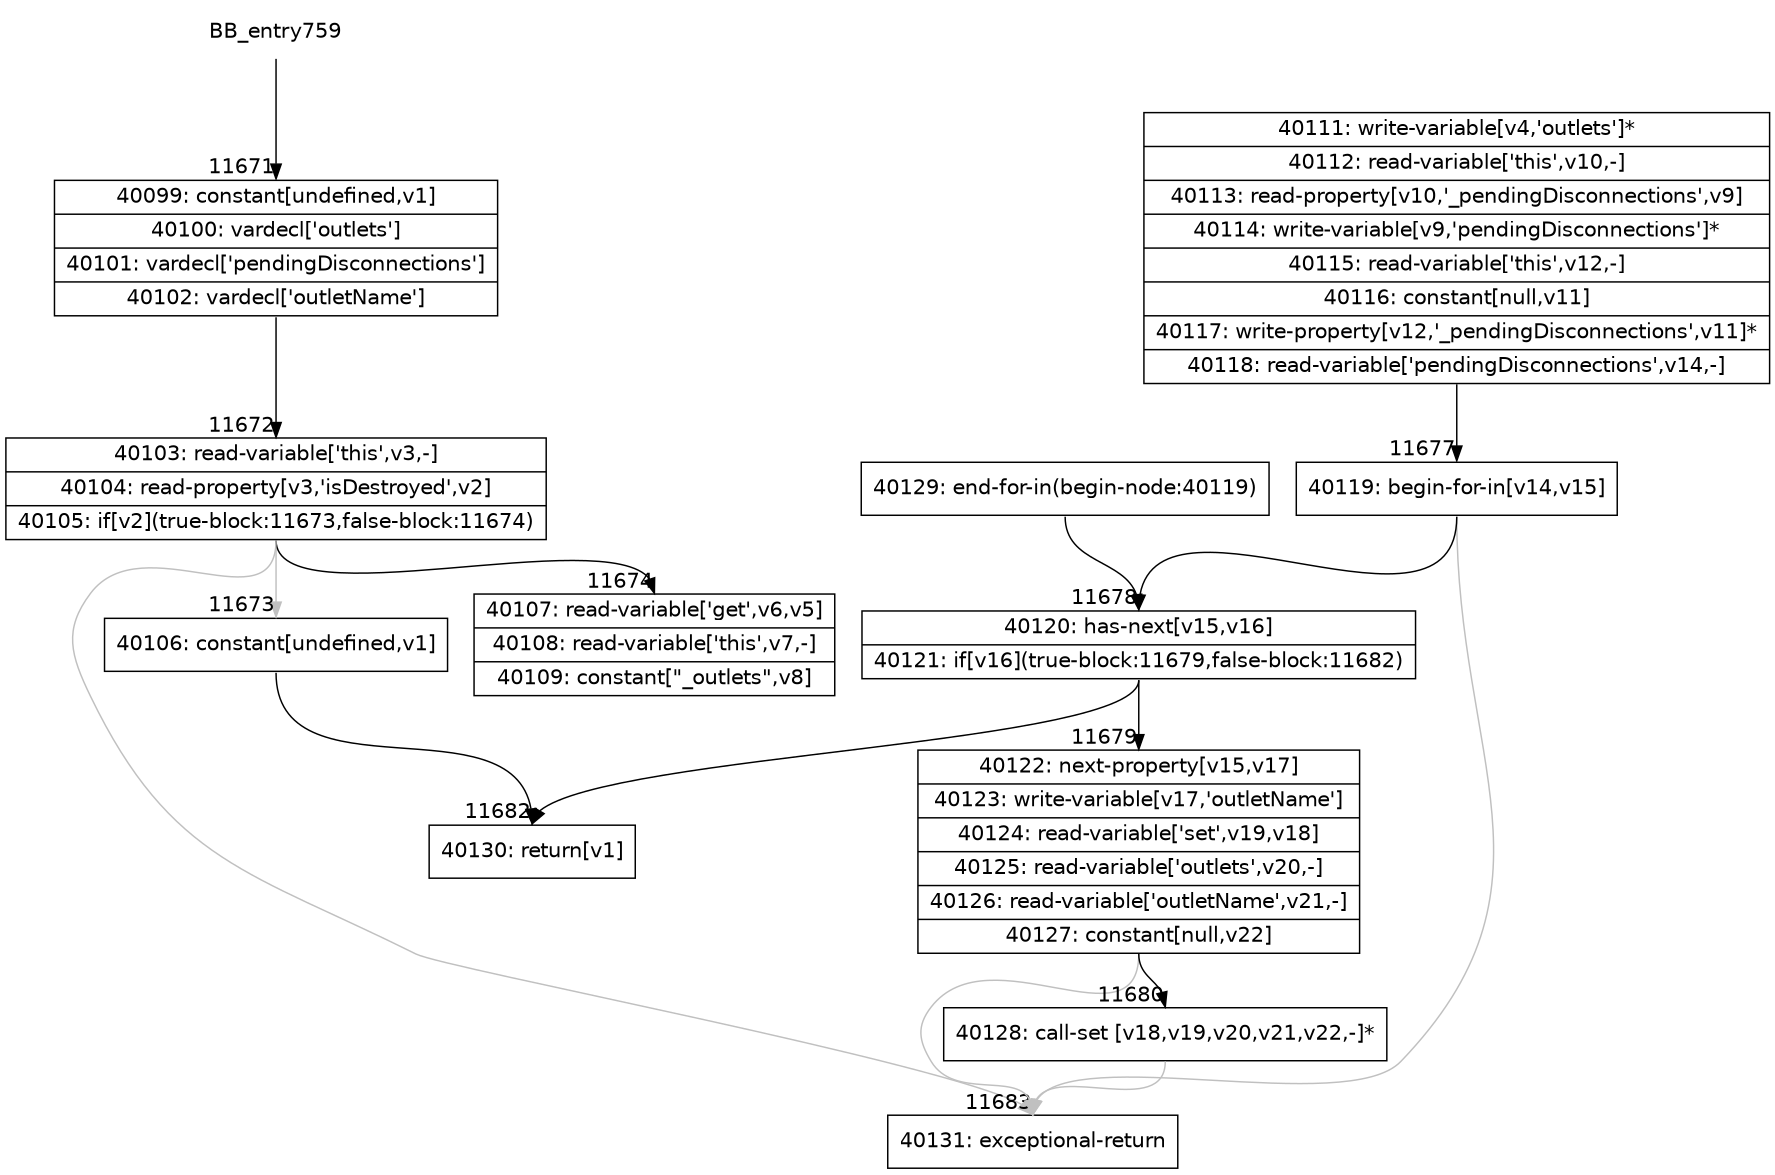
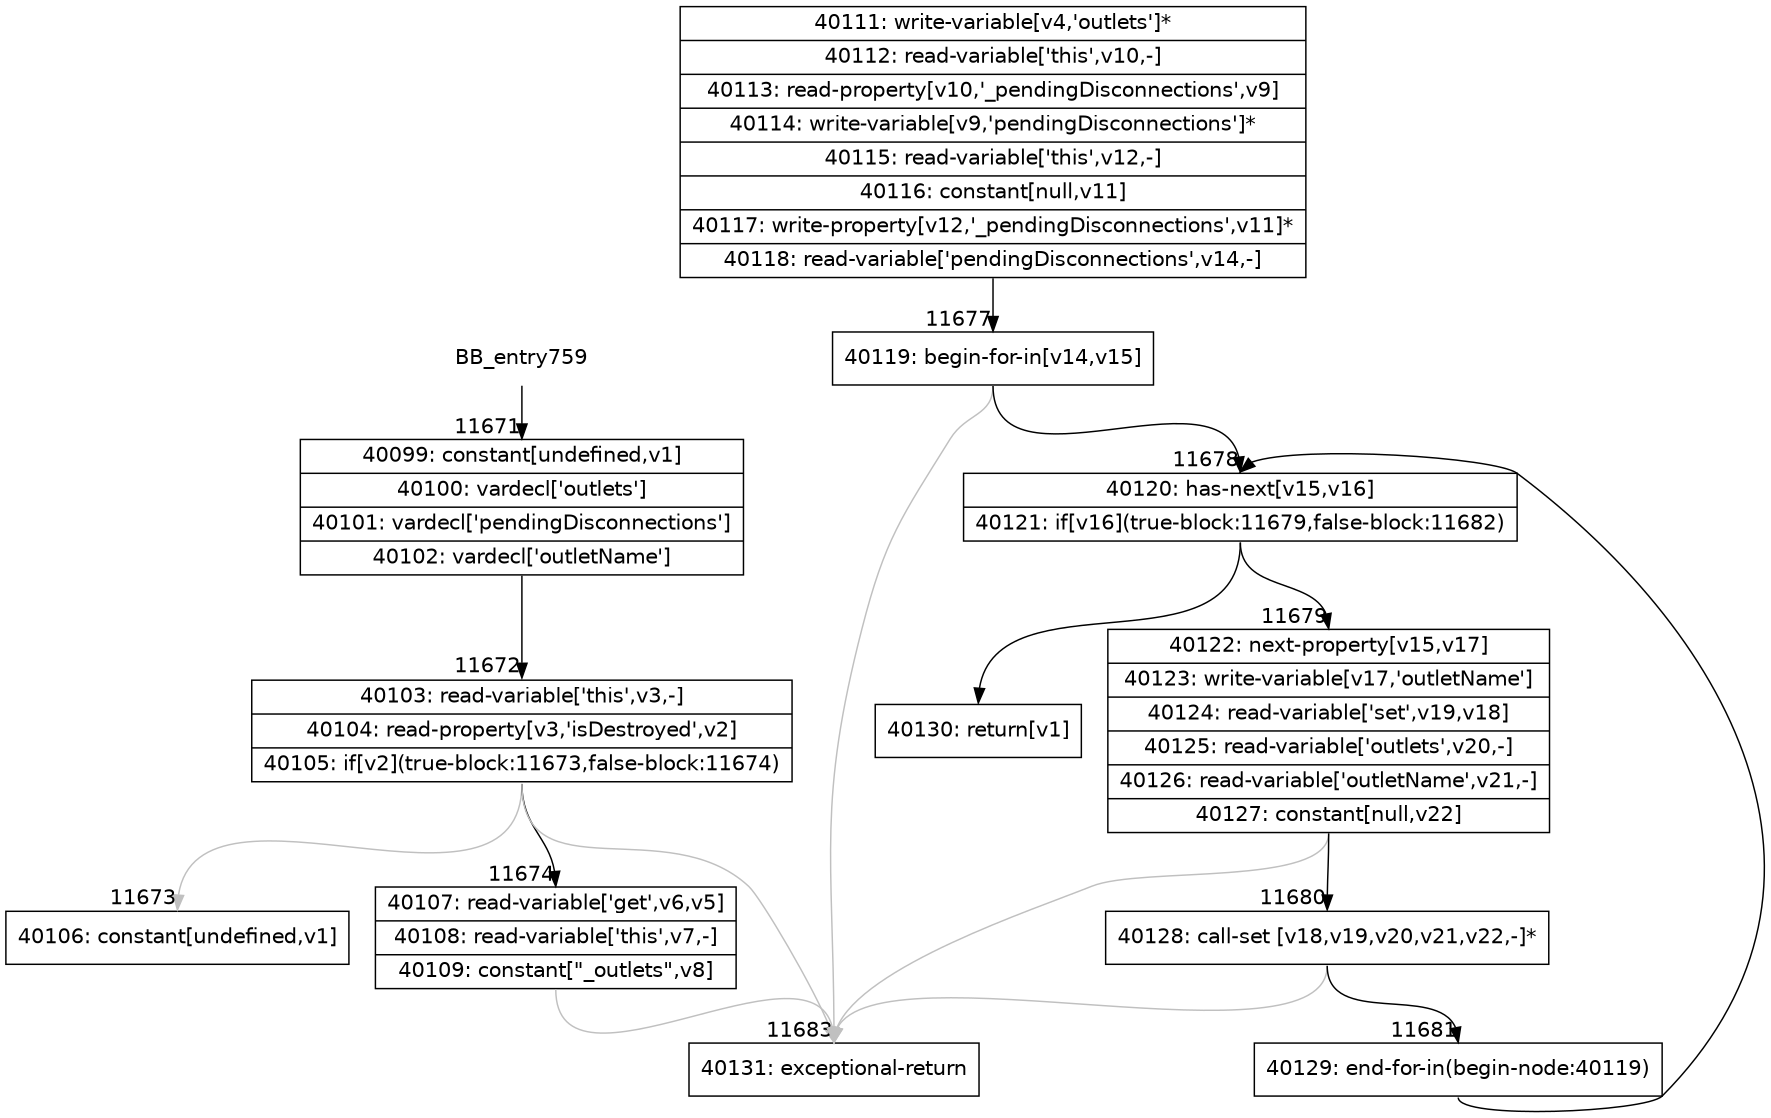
edge "40106: constant[undefined,v1]" -> "40130: return[v1]": removed
edge "40128: call-set [v18,v19,v20,v21,v22,-]*" -> "40129: end-for-in(begin-node:40119)": added
edge "40107: read-variable['get',v6,v5]" -> "40131: exceptional-return": added
